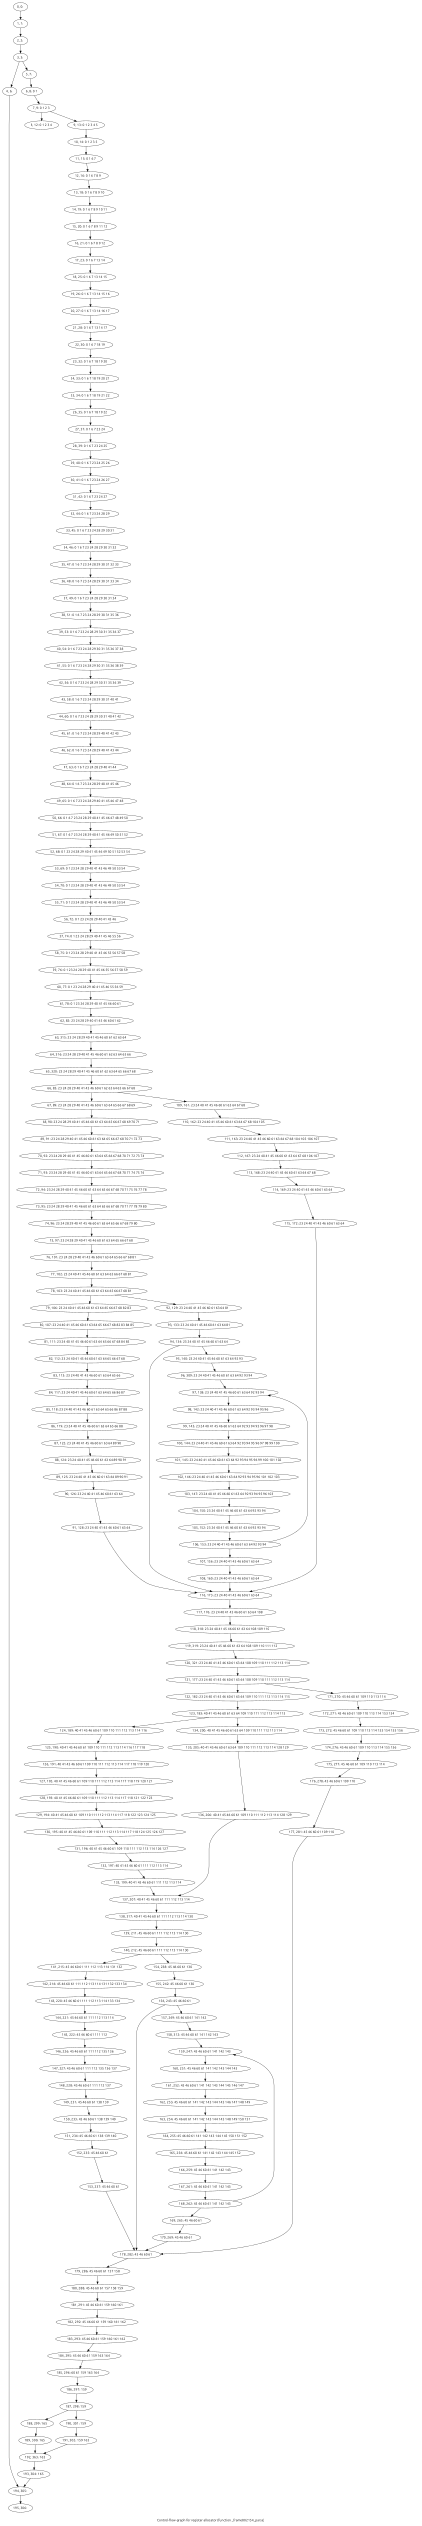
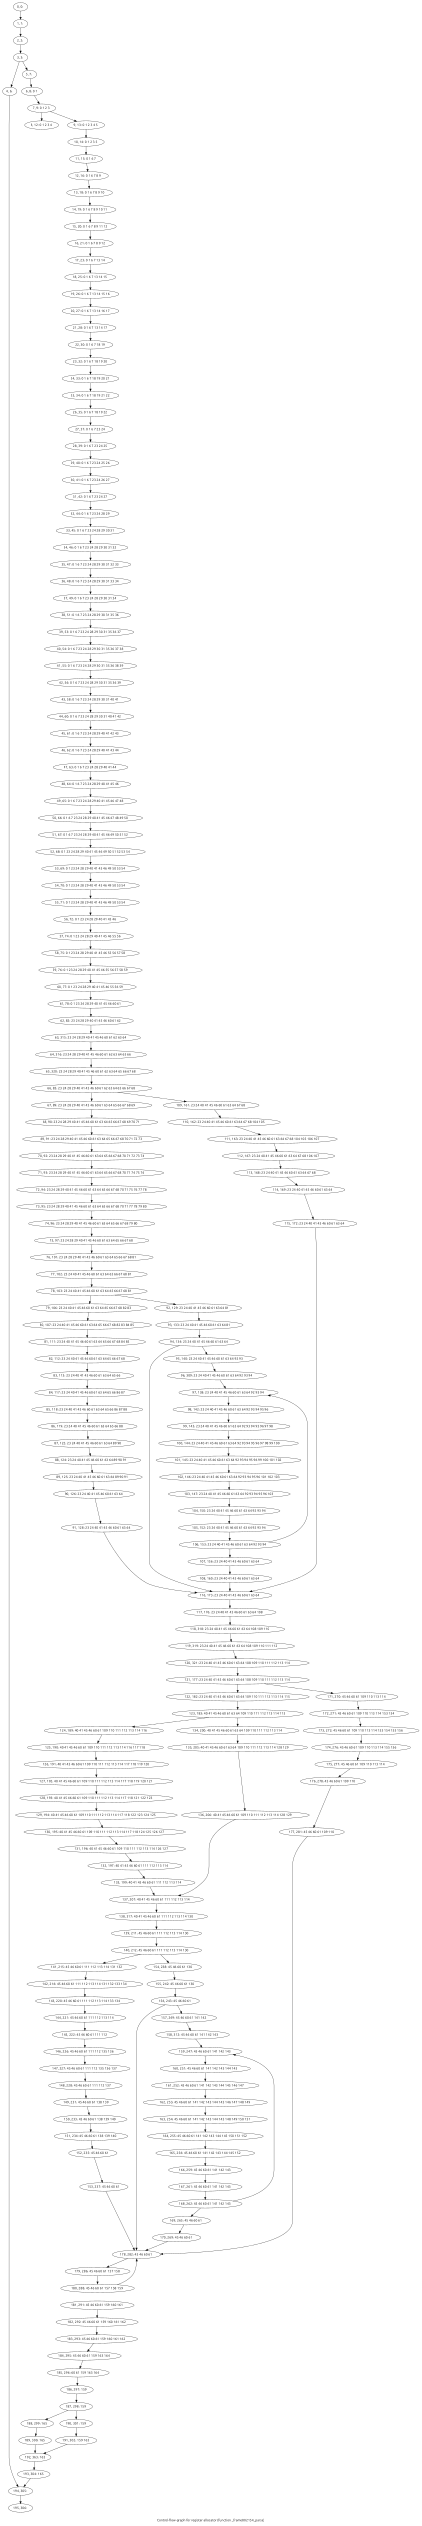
edge "180, 288: 45 46 60 61 157 158 159" -> "181, 291: 45 46 60 61 159 160 161": now "180, 288: 45 46 60 61 157 158 159" -> "178, 282: 45 46 60 61"
